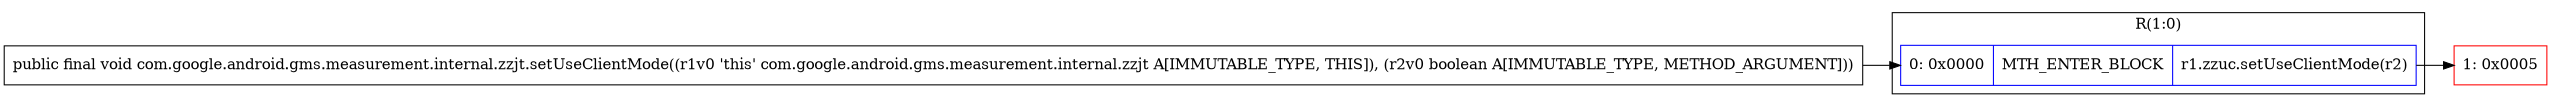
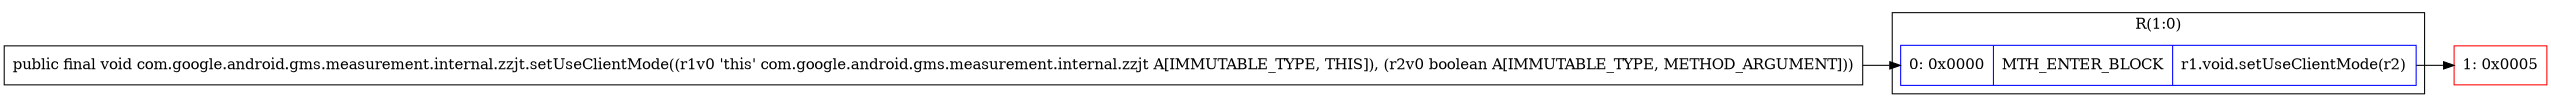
node "0: 0x0000": text "r1.zzuc.setUseClientMode(r2)" -> "r1.void.setUseClientMode(r2)"
